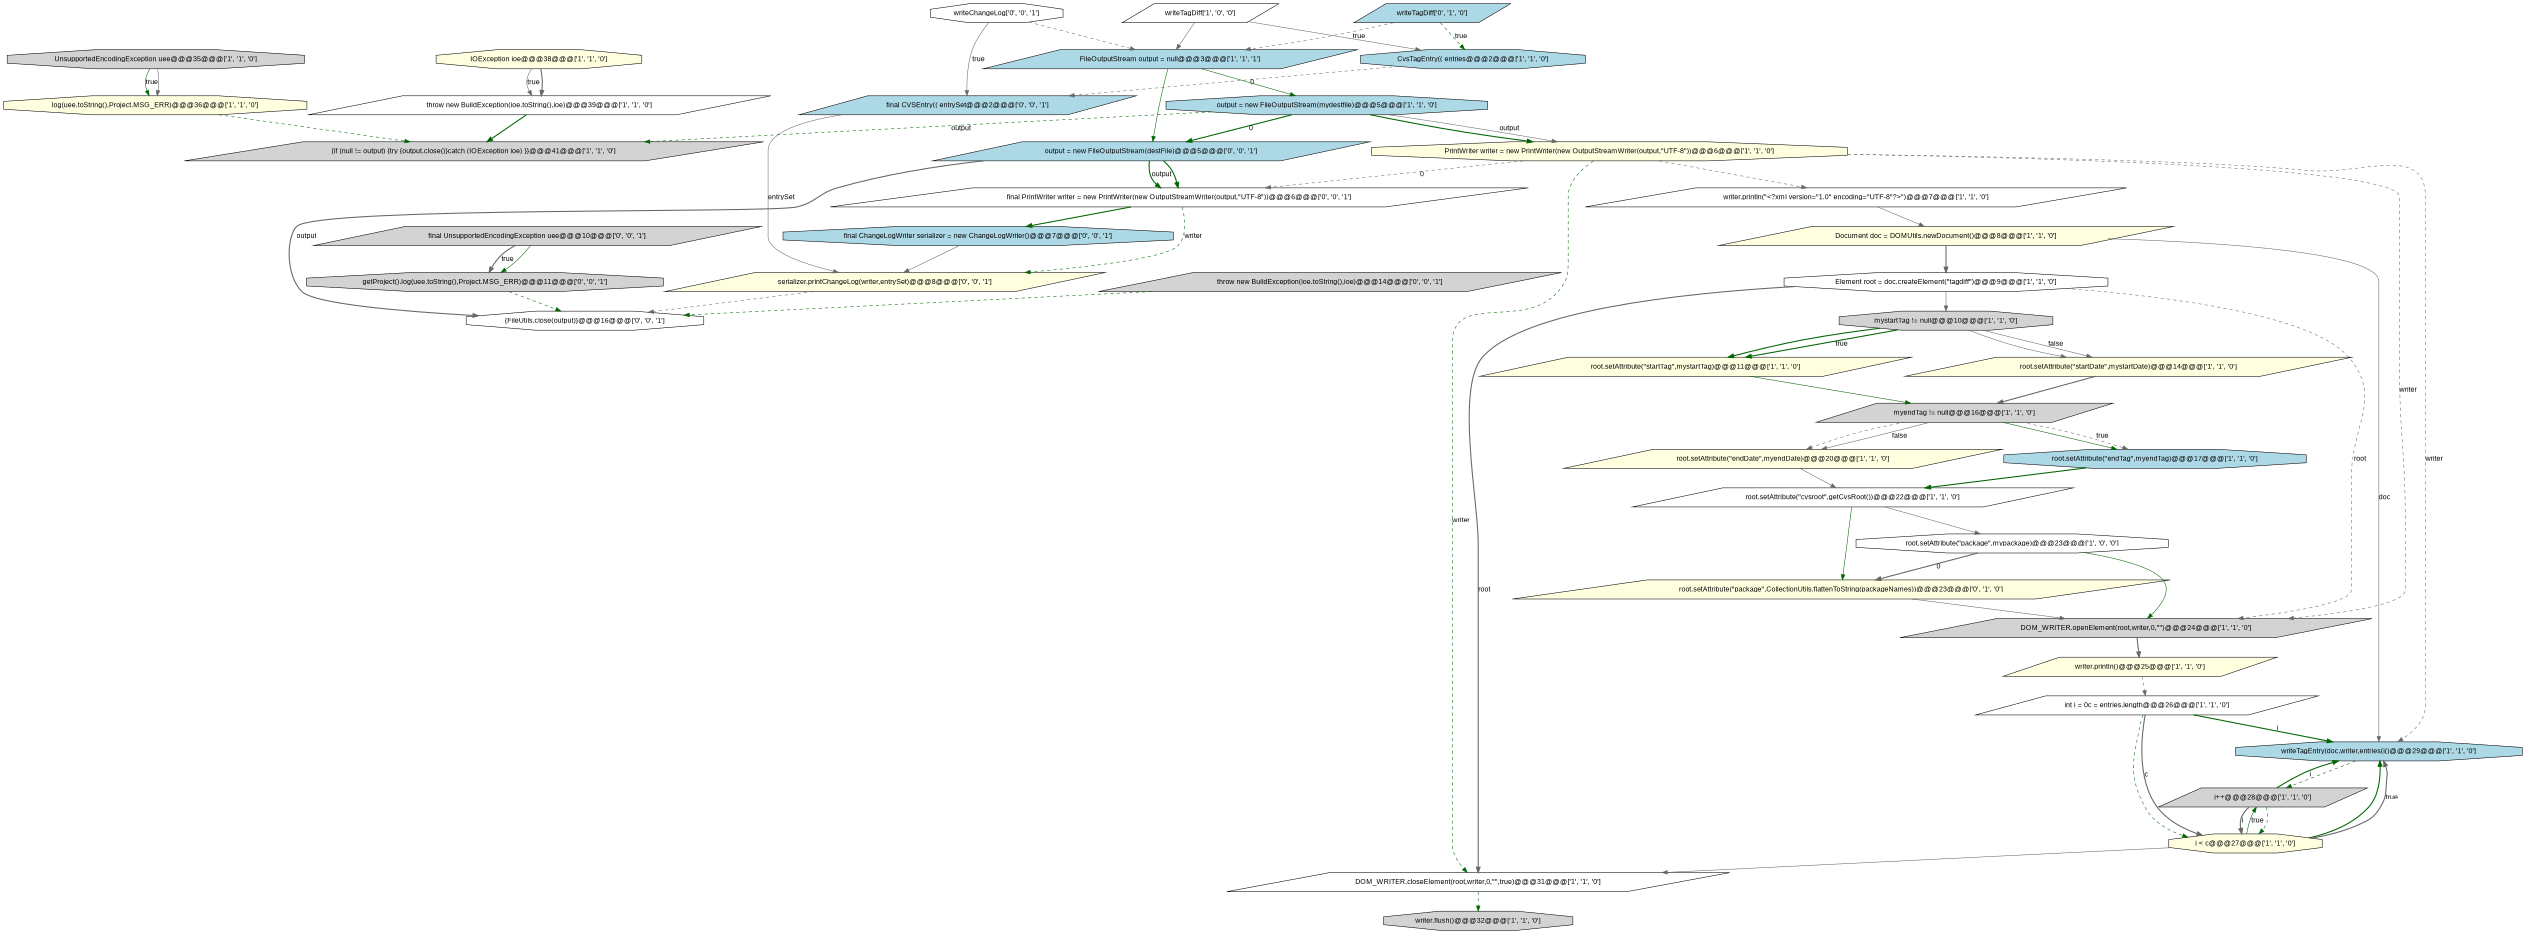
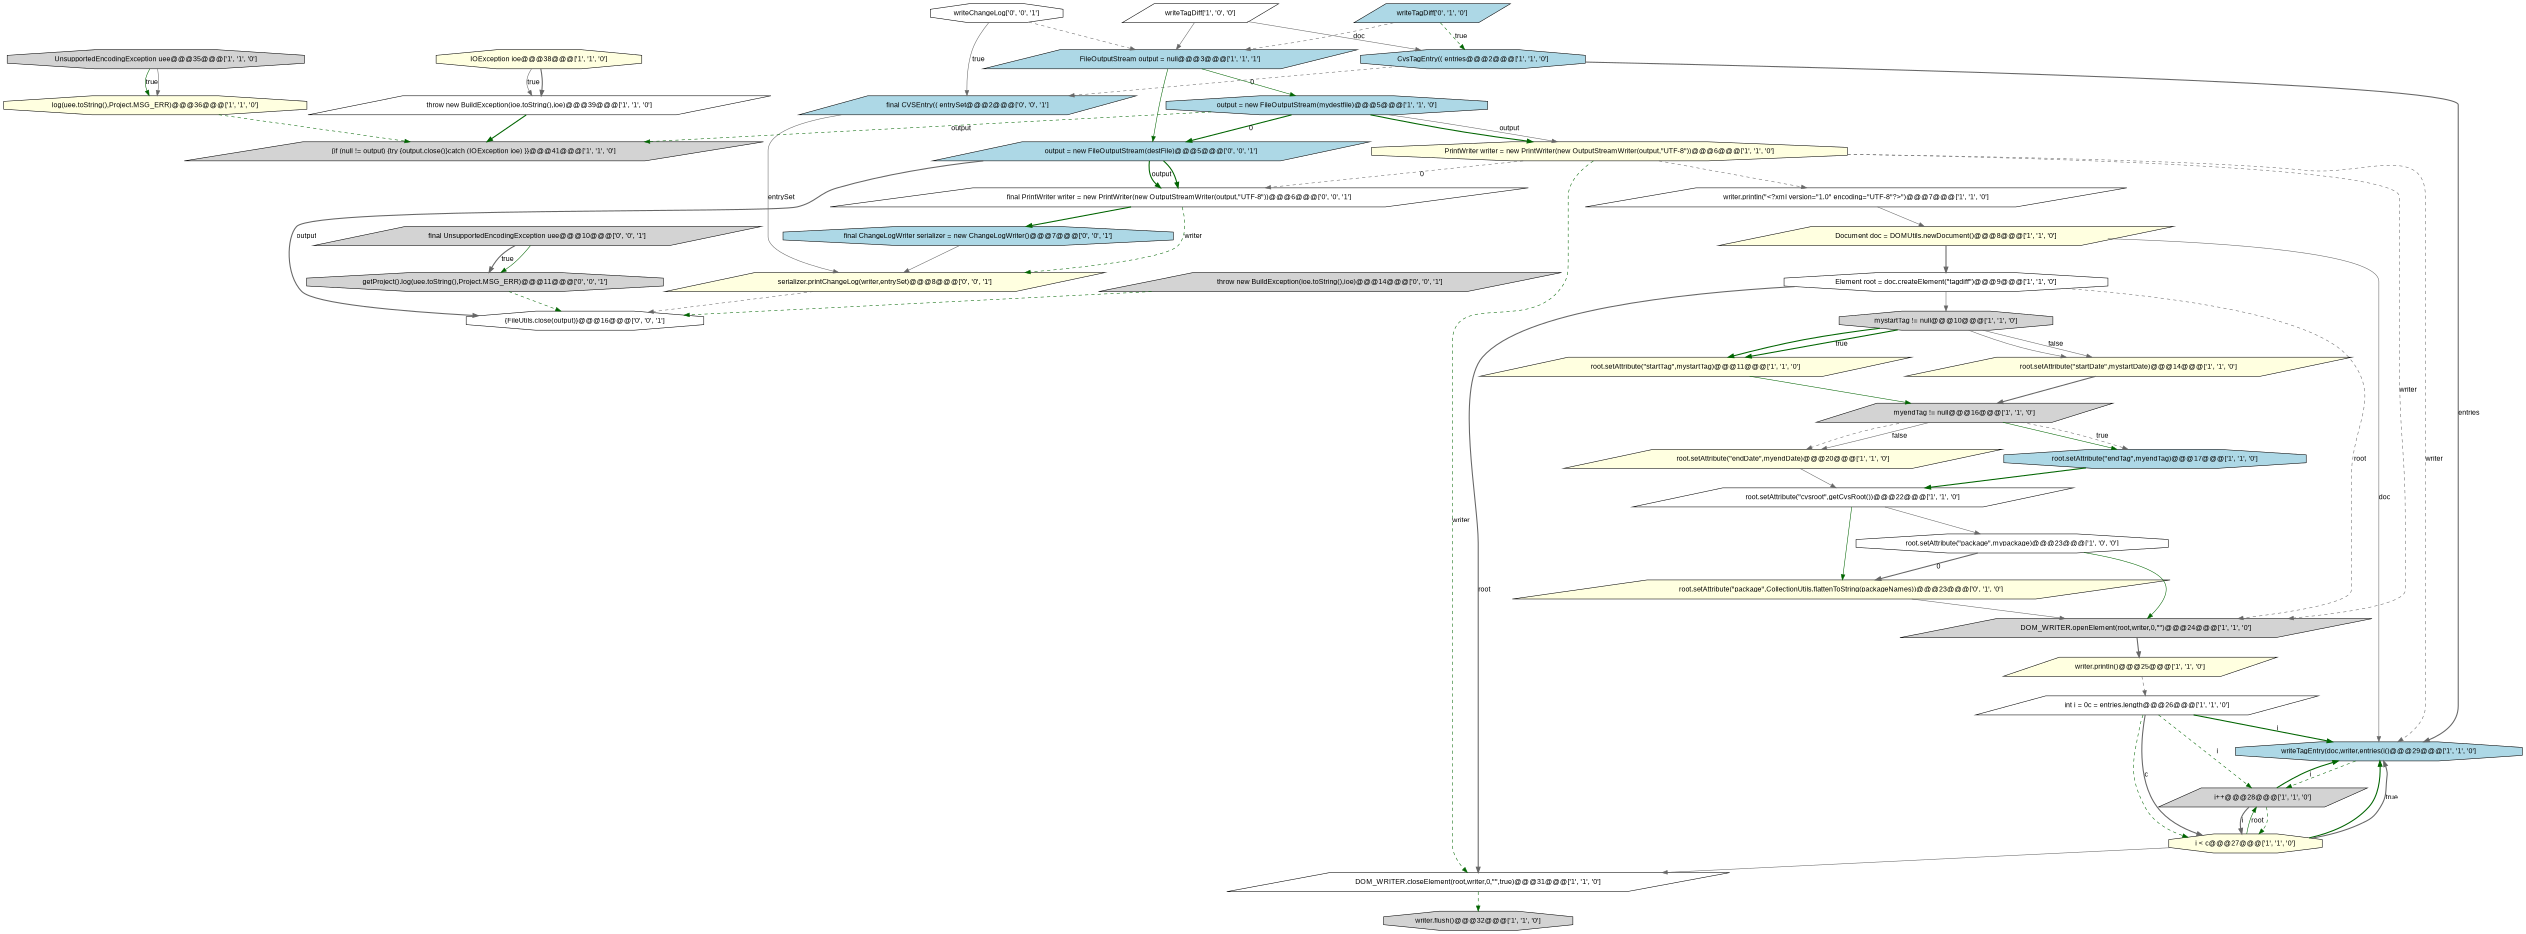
edge "writeTagDiff['1', '0', '0']" -> "CvsTagEntry(( entries@@@2@@@['1', '1', '0']": label "true" -> "doc"
edge "CvsTagEntry(( entries@@@2@@@['1', '1', '0']" -> "writeTagEntry(doc,writer,entries(i()@@@29@@@['1', '1', '0']": added, label "entries"
edge "int i = 0c = entries.length@@@26@@@['1', '1', '0']" -> "i++@@@28@@@['1', '1', '0']": added, label "i"
edge "i < c@@@27@@@['1', '1', '0']" -> "i++@@@28@@@['1', '1', '0']": label "true" -> "root"
